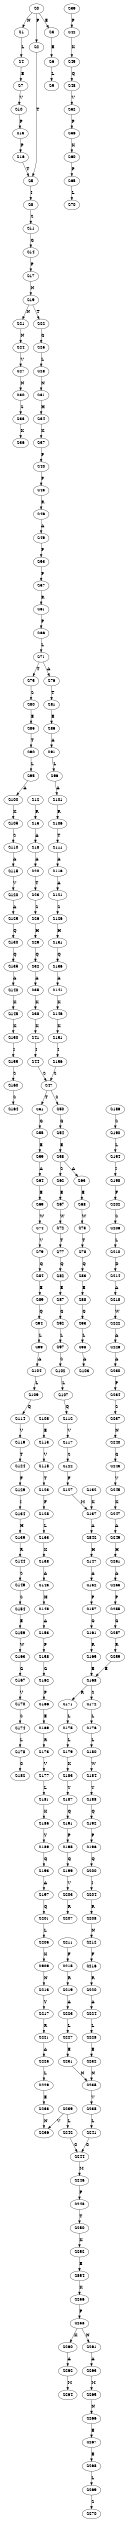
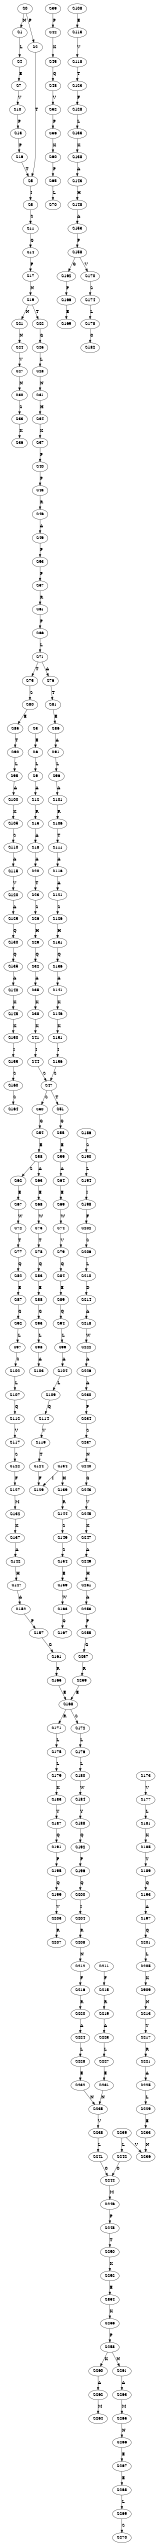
edge "S0" -> "S3": removed, label "E"
edge "S9" -> "S12": added, label "A"
edge "S129" -> "S134": reversed
edge "S127" -> "S137": now "S127" -> "S132"
node "S842": label "S842" -> "S142"
edge "S167" -> "S170": now "S158" -> "S170"
edge "S169" -> "S173": removed, label "R"
